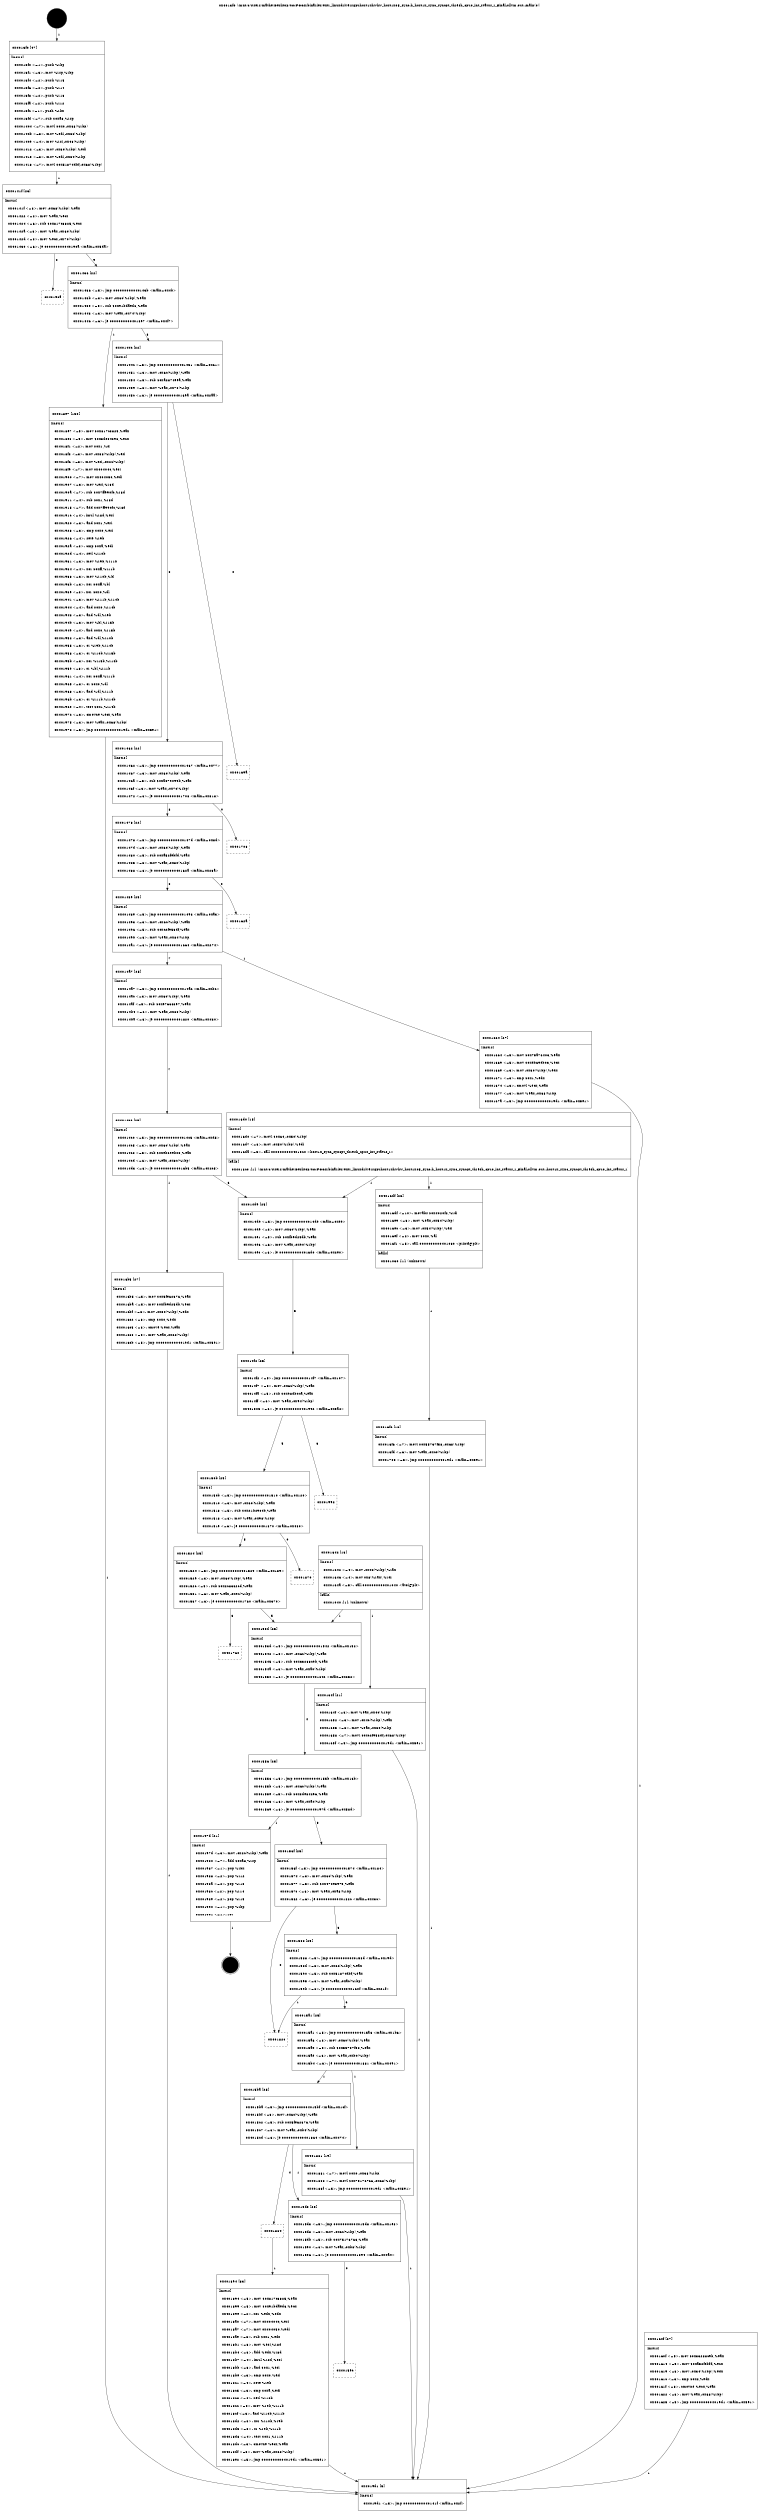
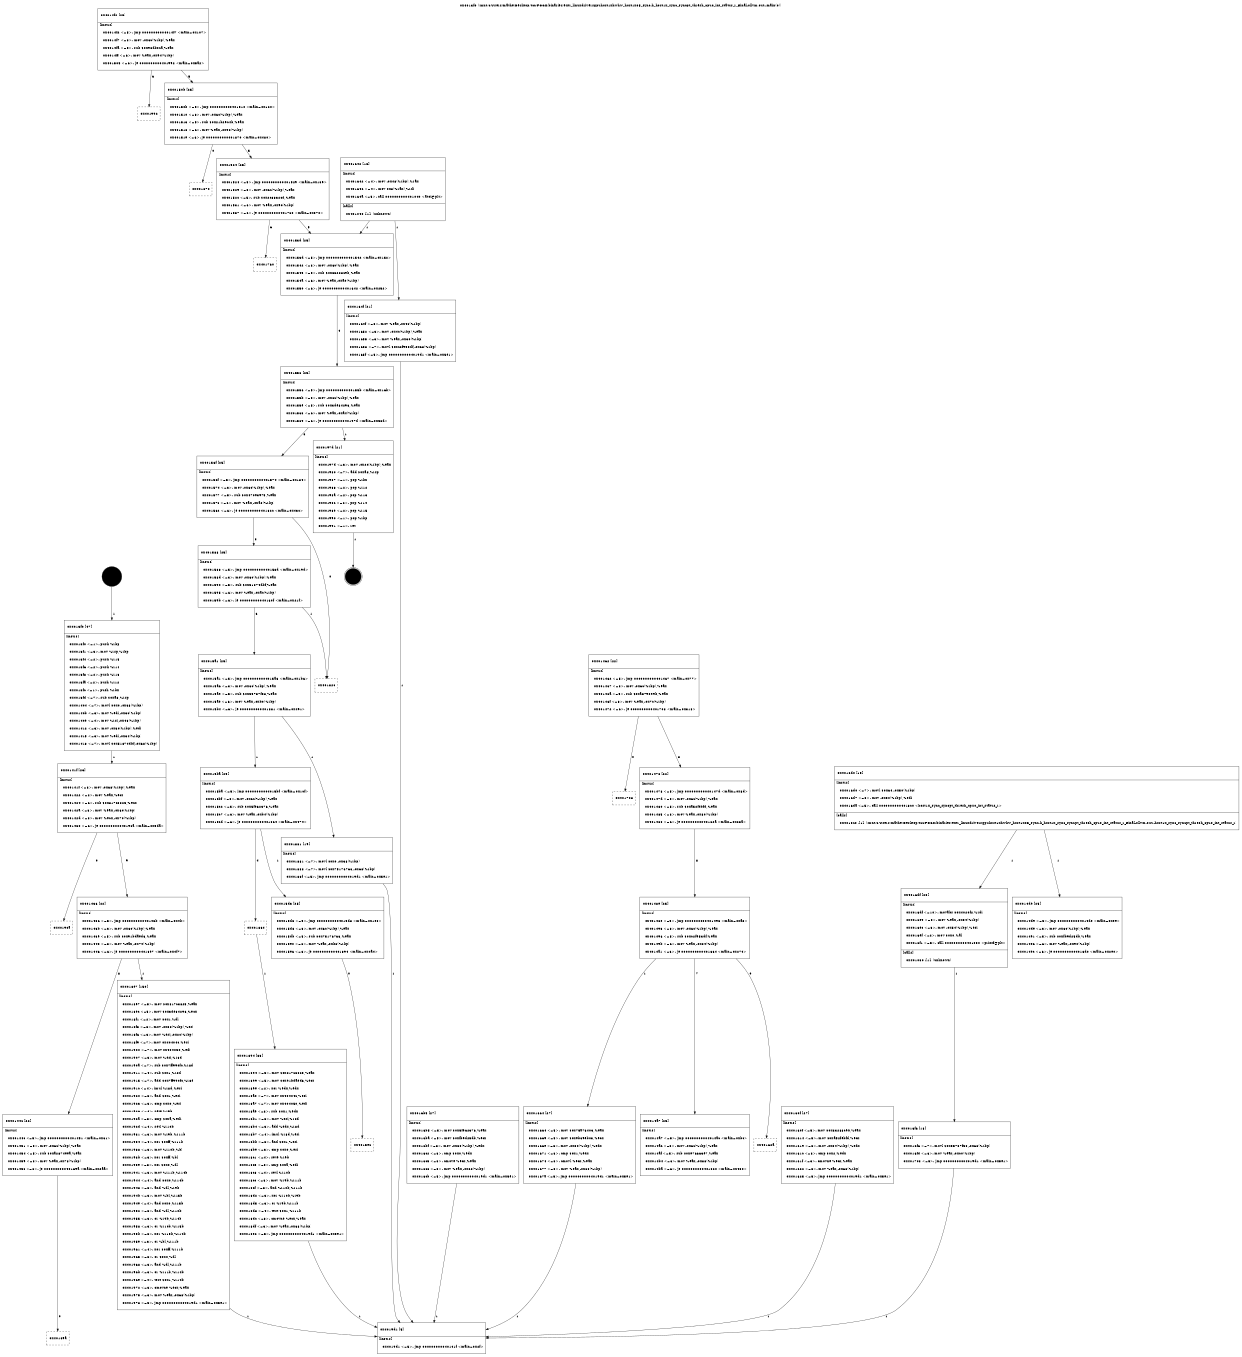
edge "0x40144c [22]" -> "0x401462 [22]": removed, label "8"
edge "0x401478 [22]" -> "0x40162a": now "0x40148e [25]" -> "0x40162a"
node "0x4014c0 [25]": removed
edge "0x4014d9 [25]" -> "0x4014f2 [25]": removed, label "5"
